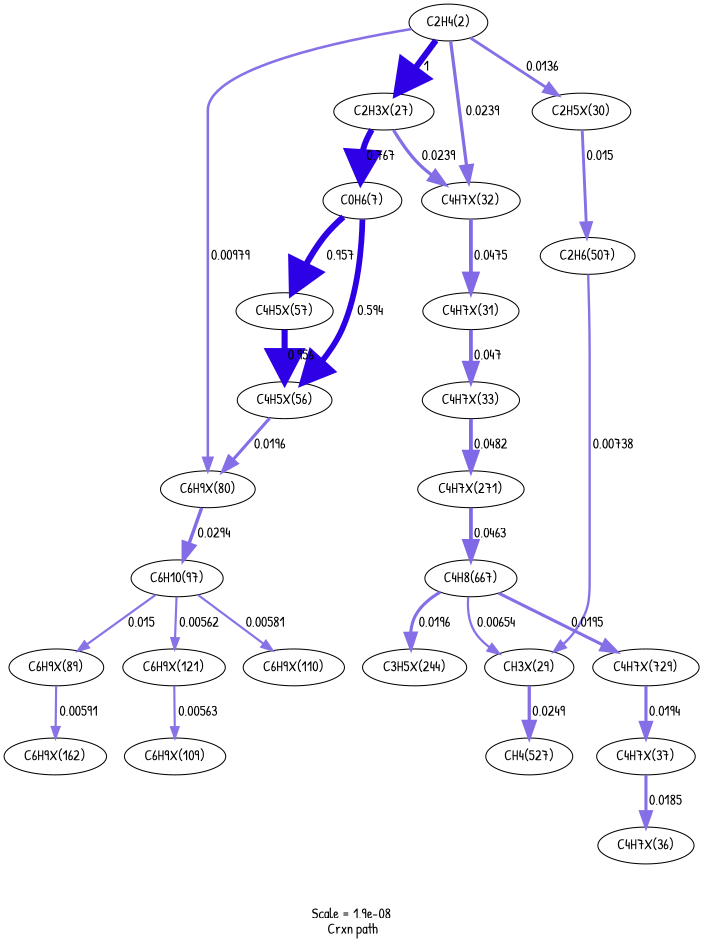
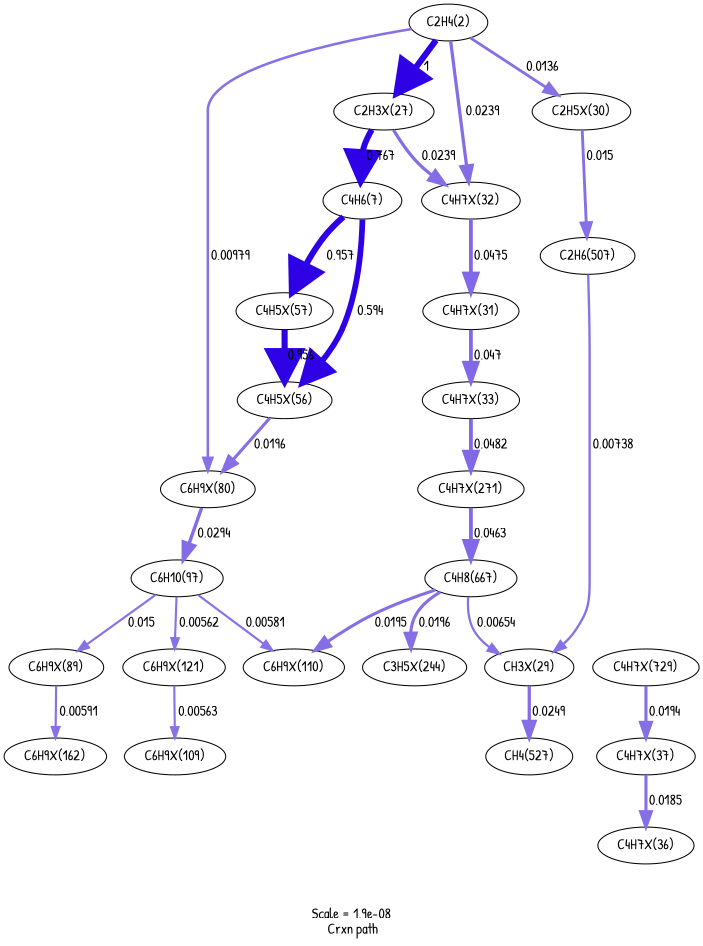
node "C0H6(7)": label "C0H6(7)" -> "C4H6(7)"
edge "C4H8(667)" -> "C4H7X(729)": now "C4H8(667)" -> "C6H9X(110)"
